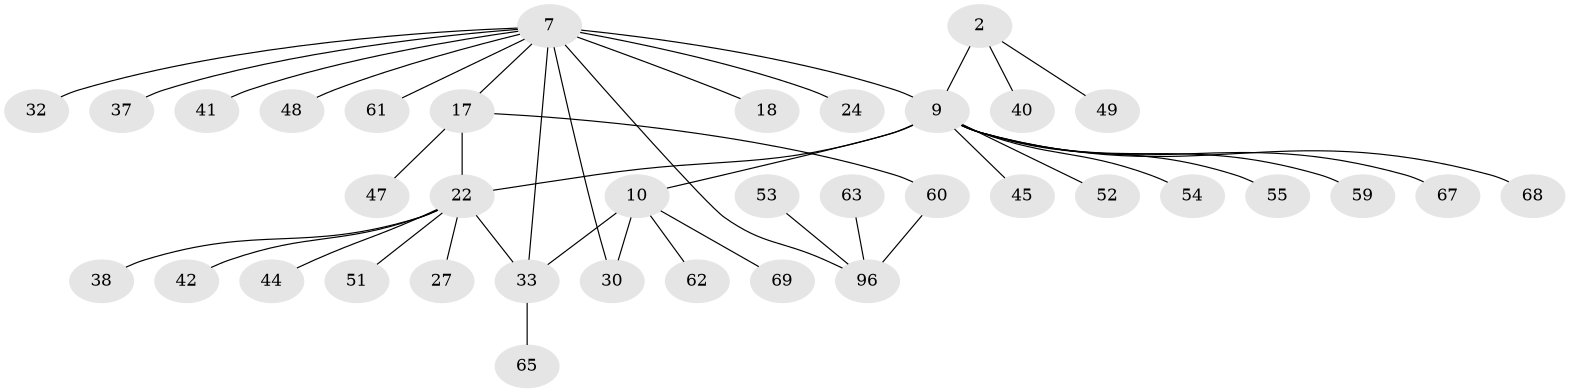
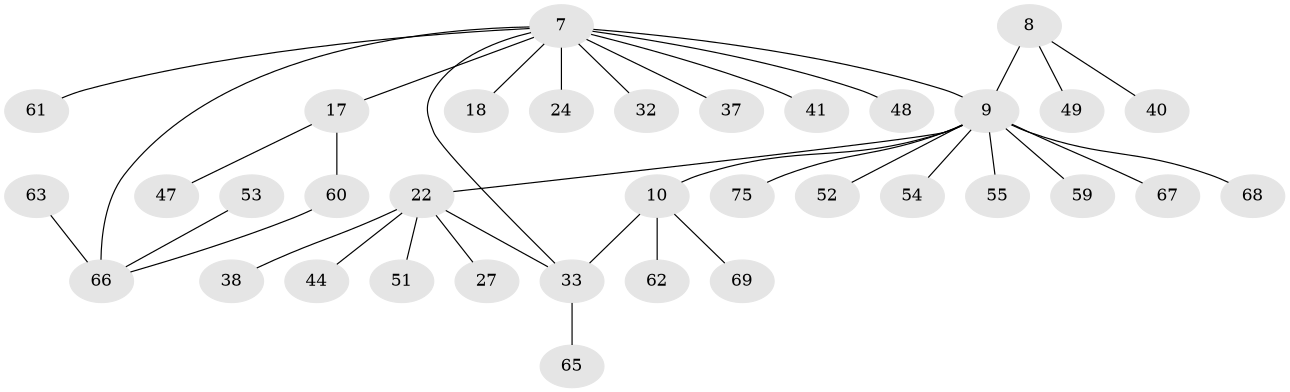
node "2": label "2" -> "8"
edge "17" -- "22": removed
node "45": label "45" -> "75"
node "42": removed
node "30": removed
node "96": label "96" -> "66"
